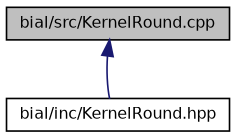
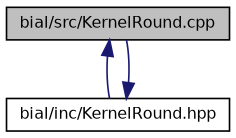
edge "bial/src/KernelRound.cpp" -> "bial/inc/KernelRound.hpp": added
